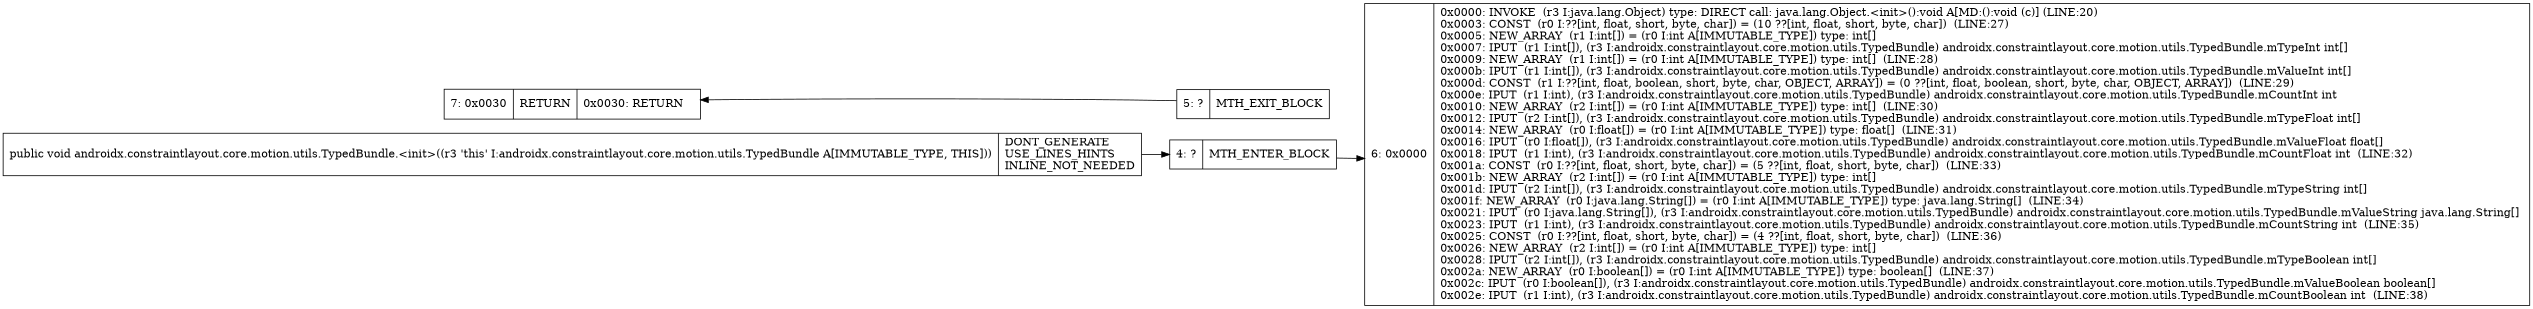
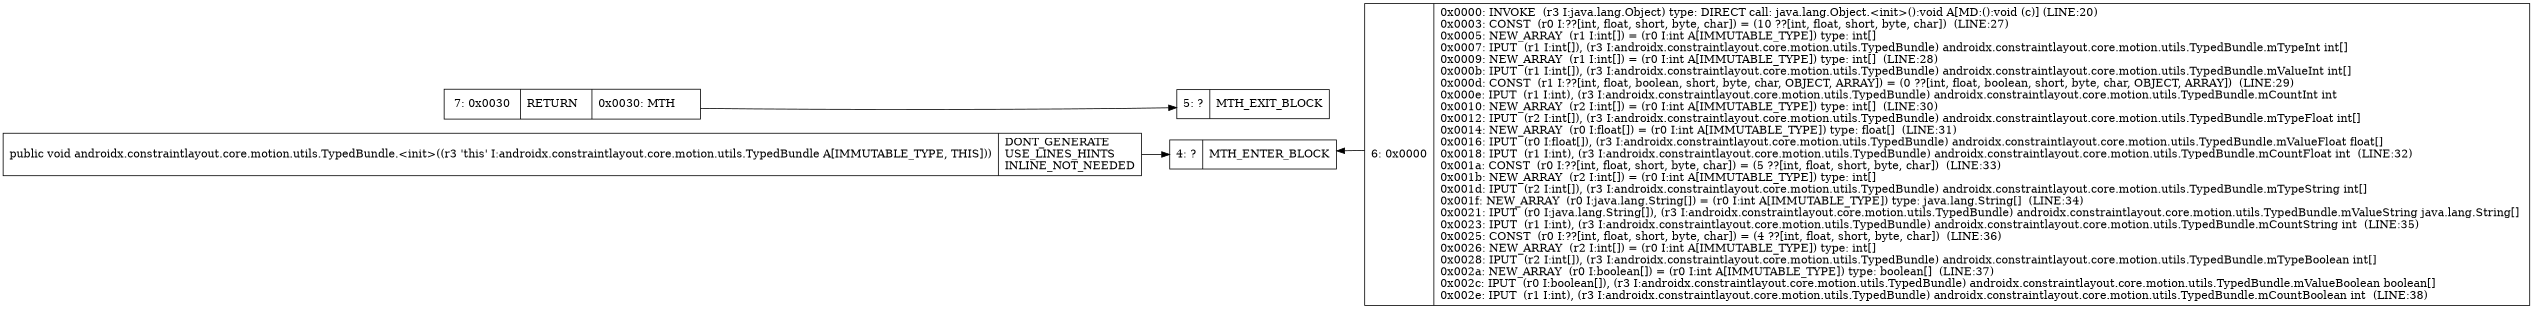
edge "5: ?" -> "7: 0x0030": reversed
node "7: 0x0030": text "0x0030: RETURN" -> "0x0030: MTH"
edge "4: ?" -> "6: 0x0000": reversed
